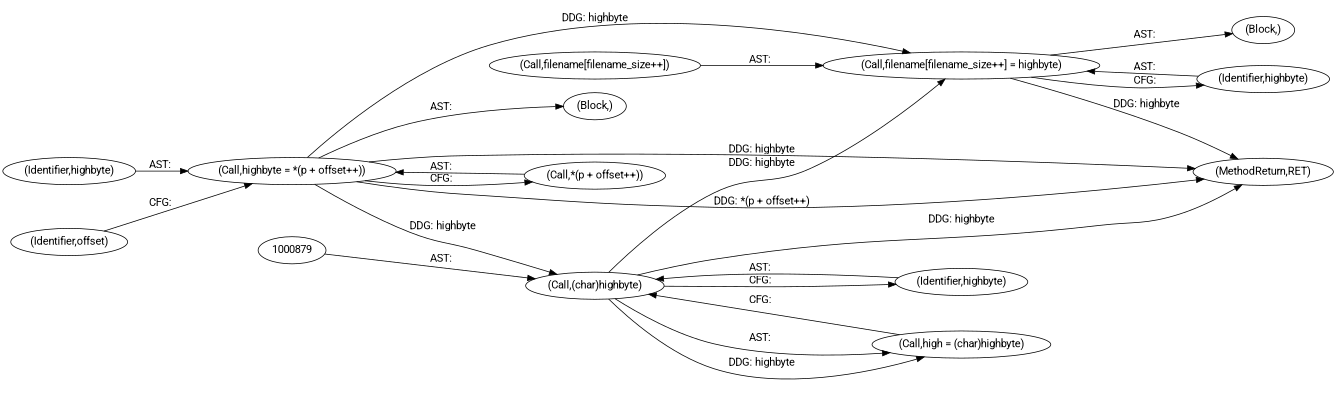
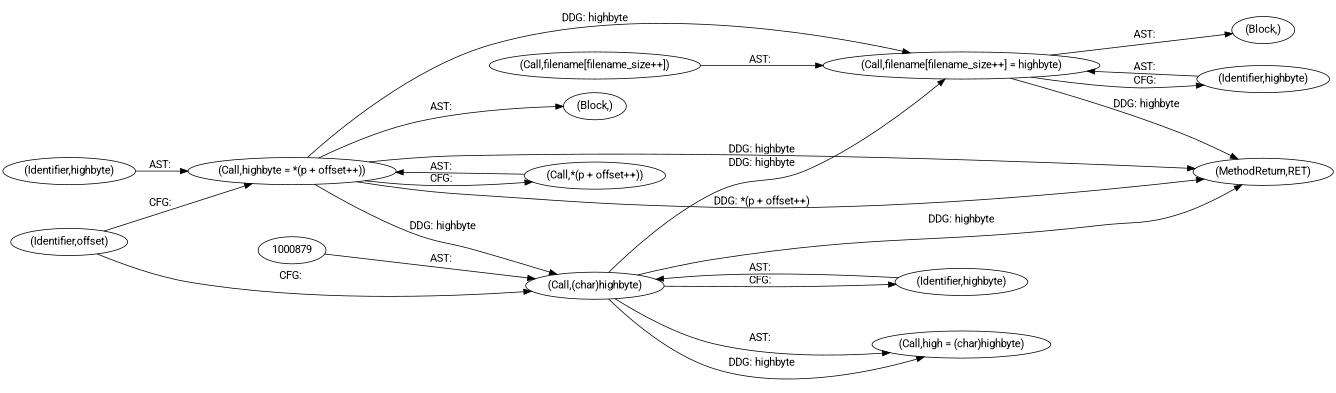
edge "(Call,high = (char)highbyte)" -> "(Call,(char)highbyte)": now "(Identifier,offset)" -> "(Call,(char)highbyte)"
